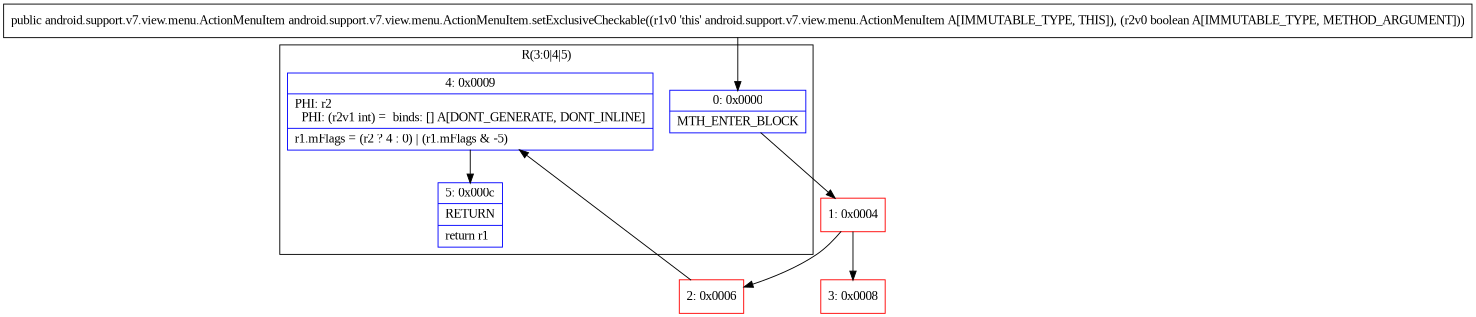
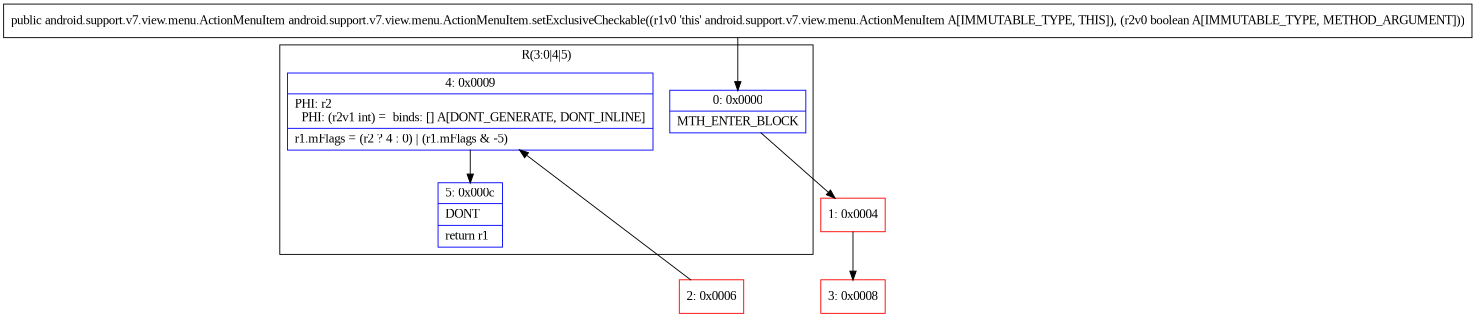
node "5: 0x000c": text "RETURN" -> "DONT"
edge "1: 0x0004" -> "2: 0x0006": removed
